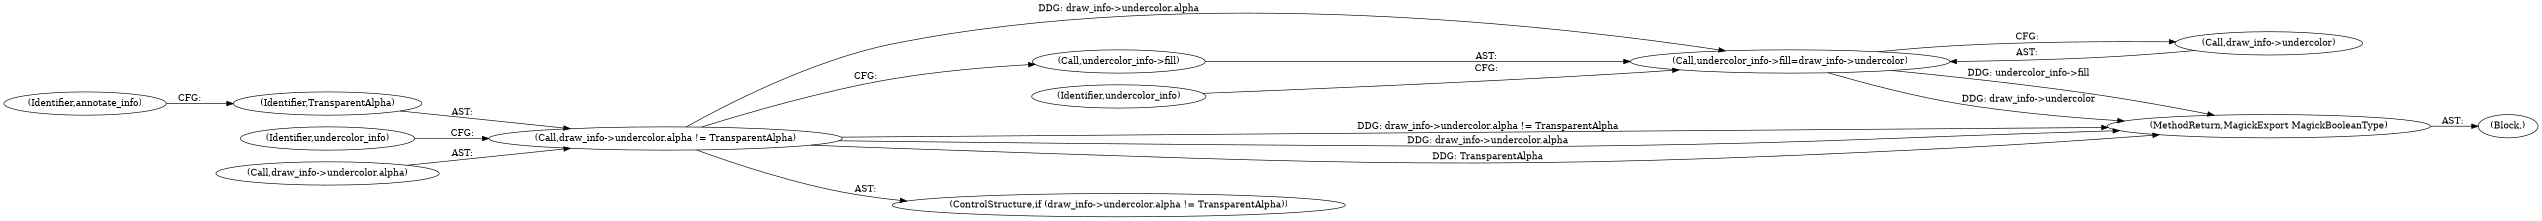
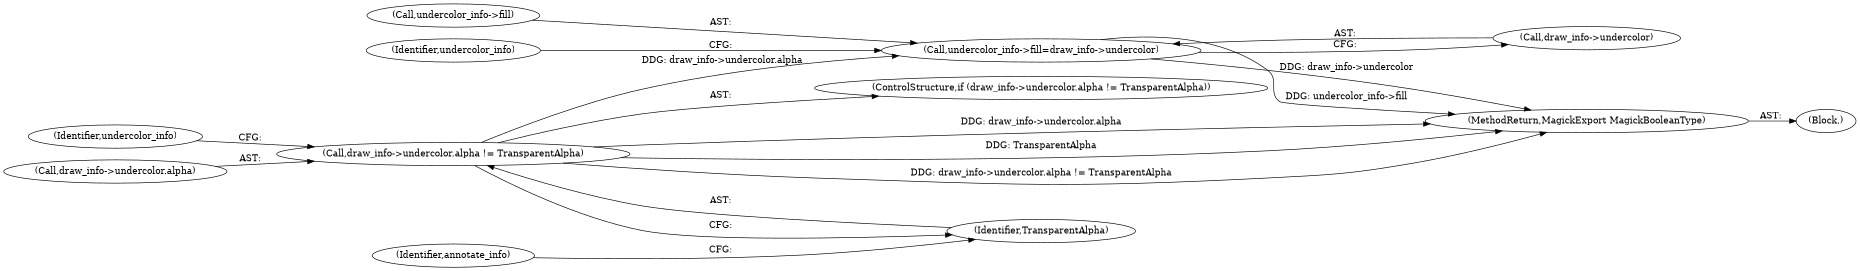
edge "(Call,draw_info->undercolor.alpha != TransparentAlpha)" -> "(Call,undercolor_info->fill)": now "(Call,draw_info->undercolor.alpha != TransparentAlpha)" -> "(Identifier,TransparentAlpha)"
